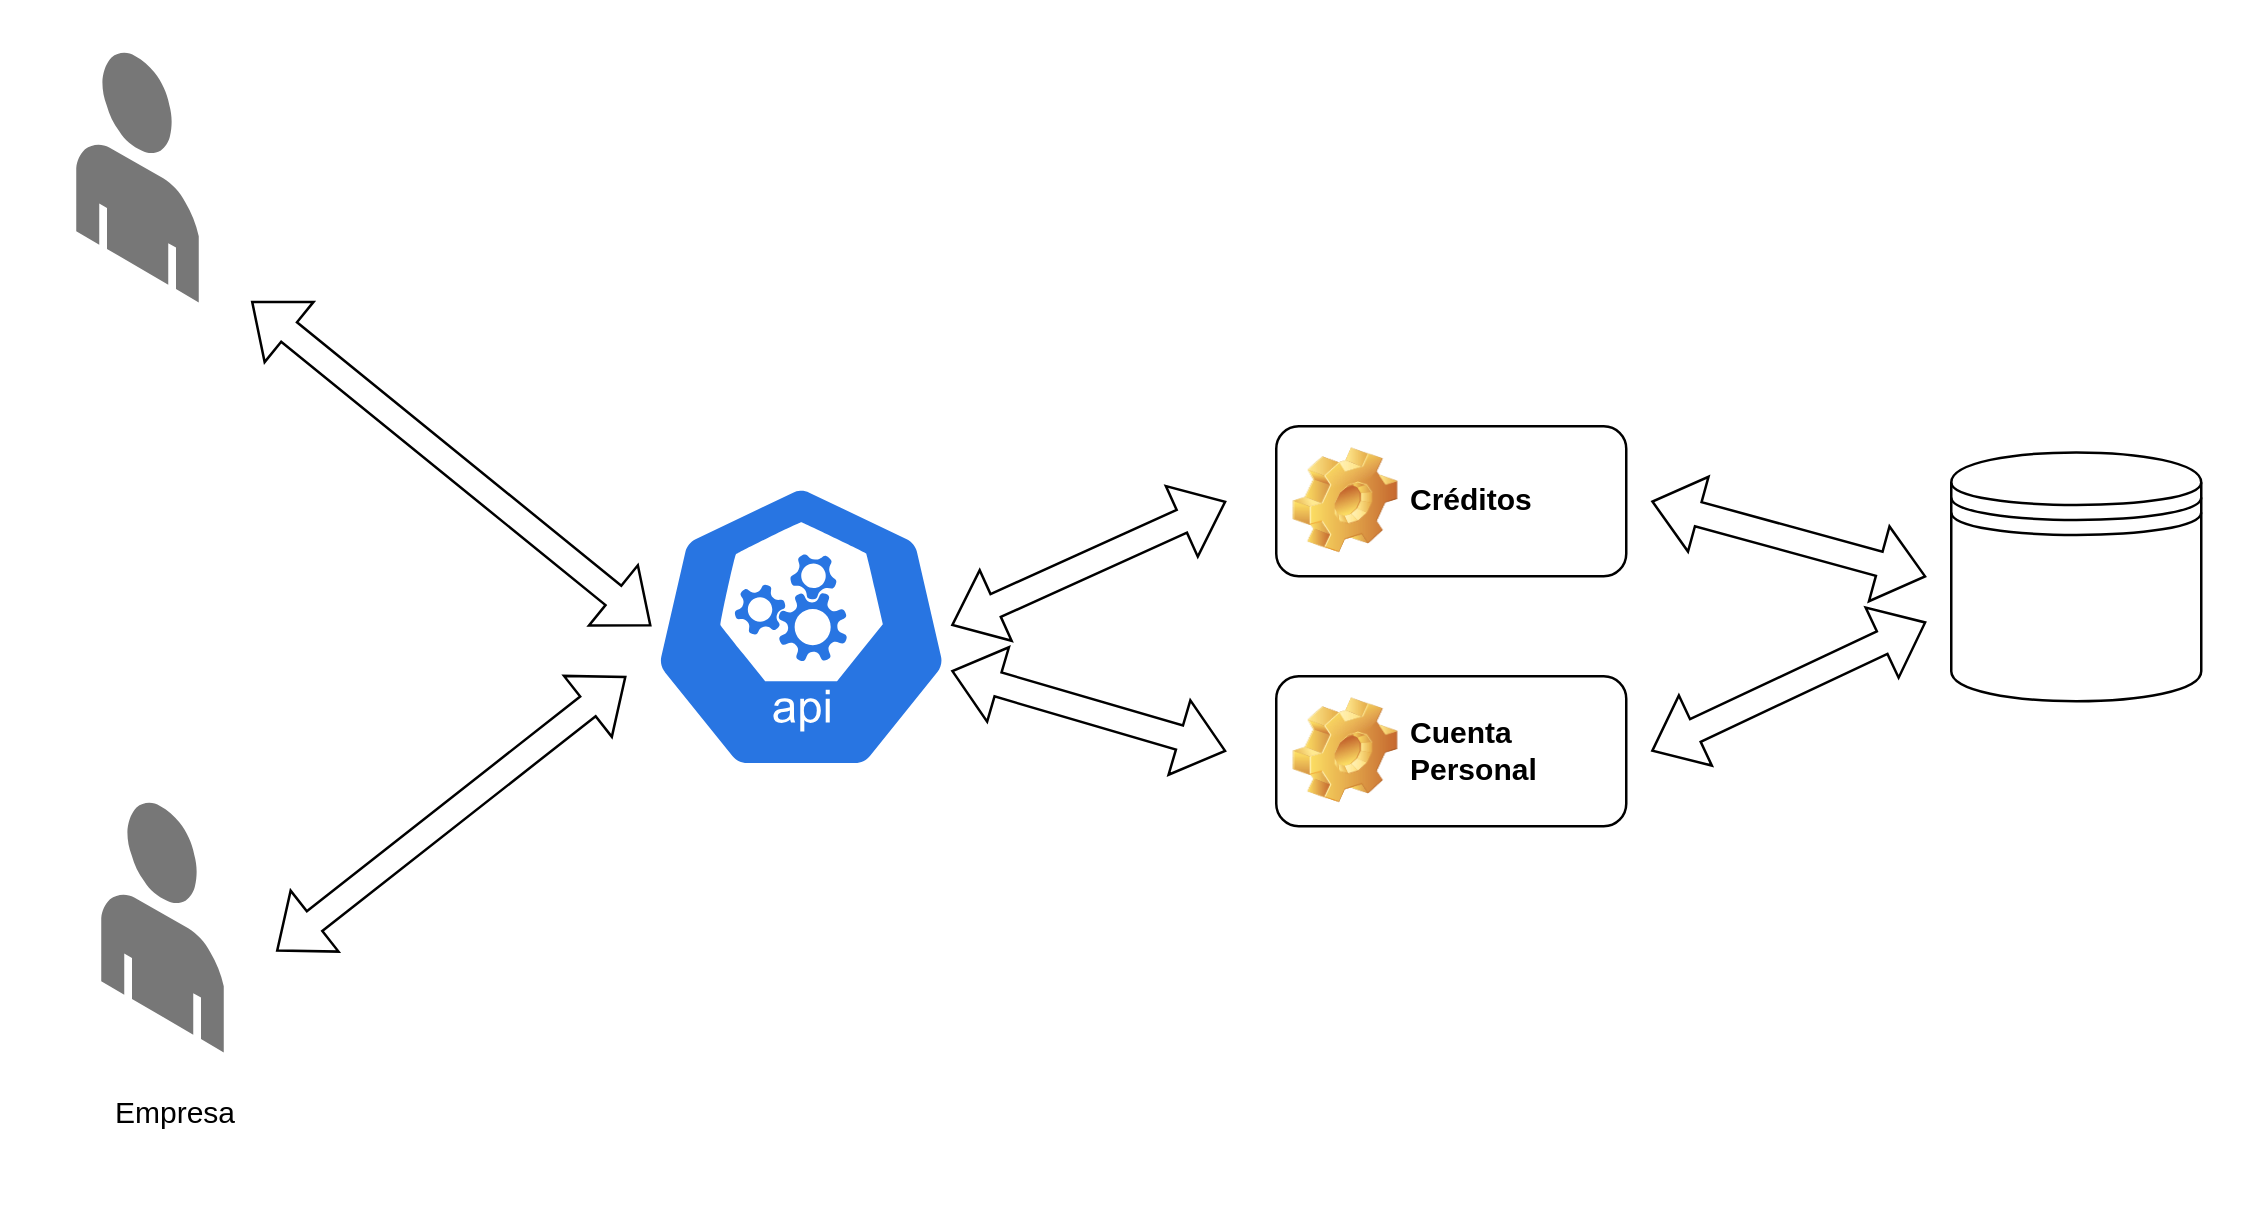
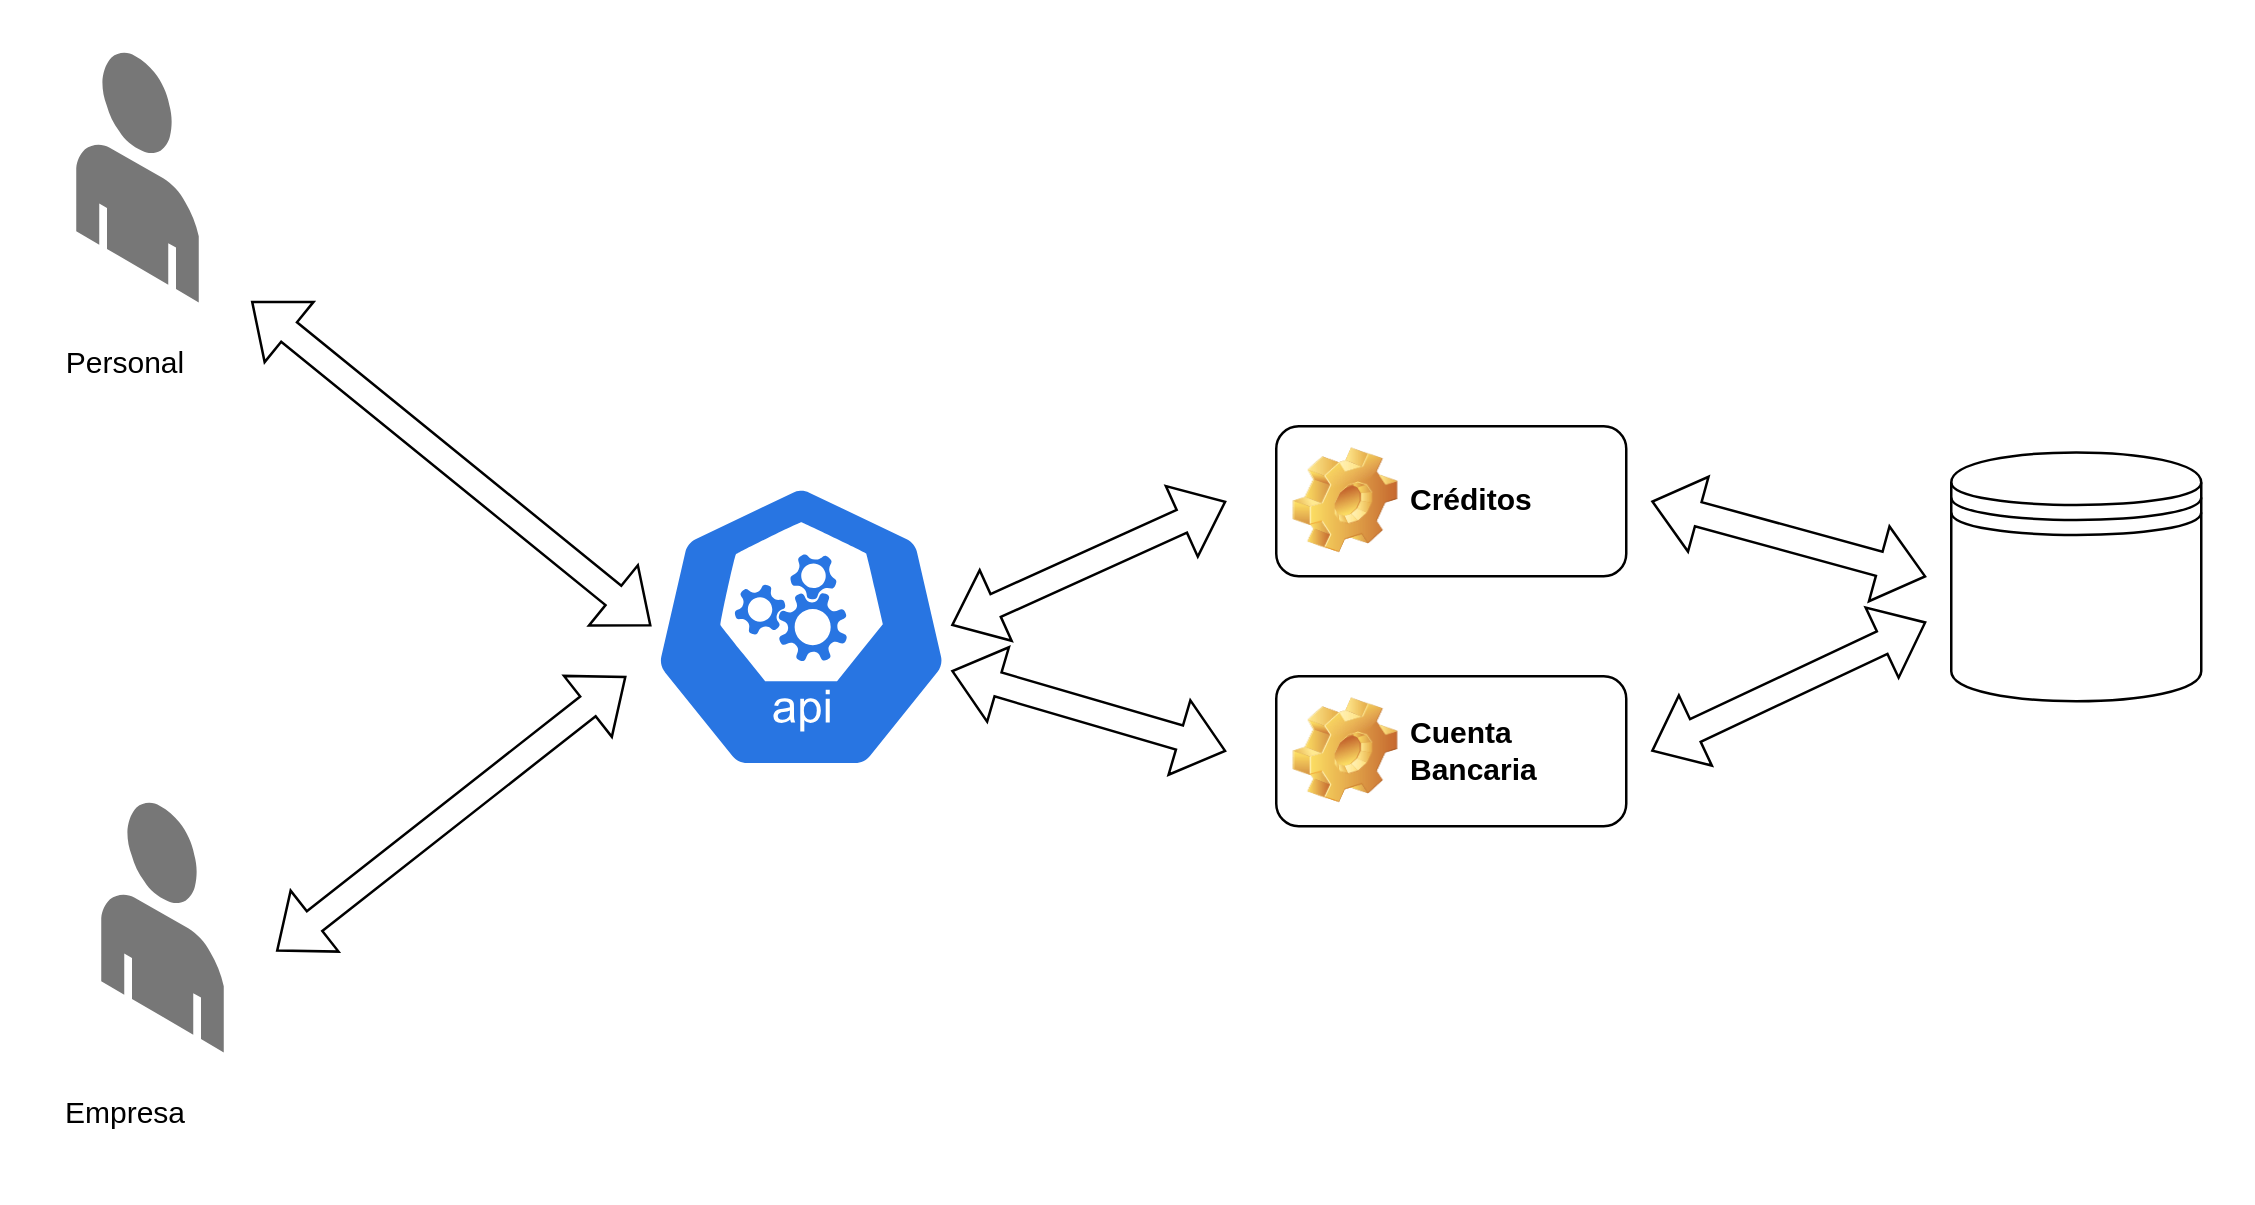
node "Personal": added
node "Cuenta Personal": label "Cuenta Personal" -> "Cuenta Bancaria"
node "Empresa": moved (176, 1114) -> (126, 1114)
